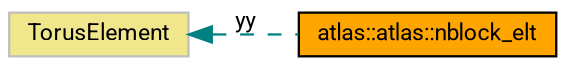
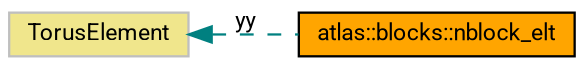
node "atlas::atlas::nblock_elt": label "atlas::atlas::nblock_elt" -> "atlas::blocks::nblock_elt"
